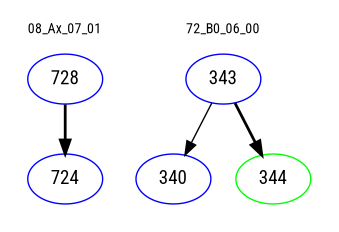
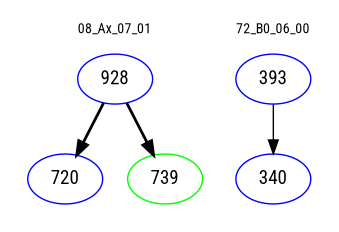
node "728": label "728" -> "928"
node "343": label "343" -> "393"
node "724": label "724" -> "720"
node "739": added
node "344": removed
